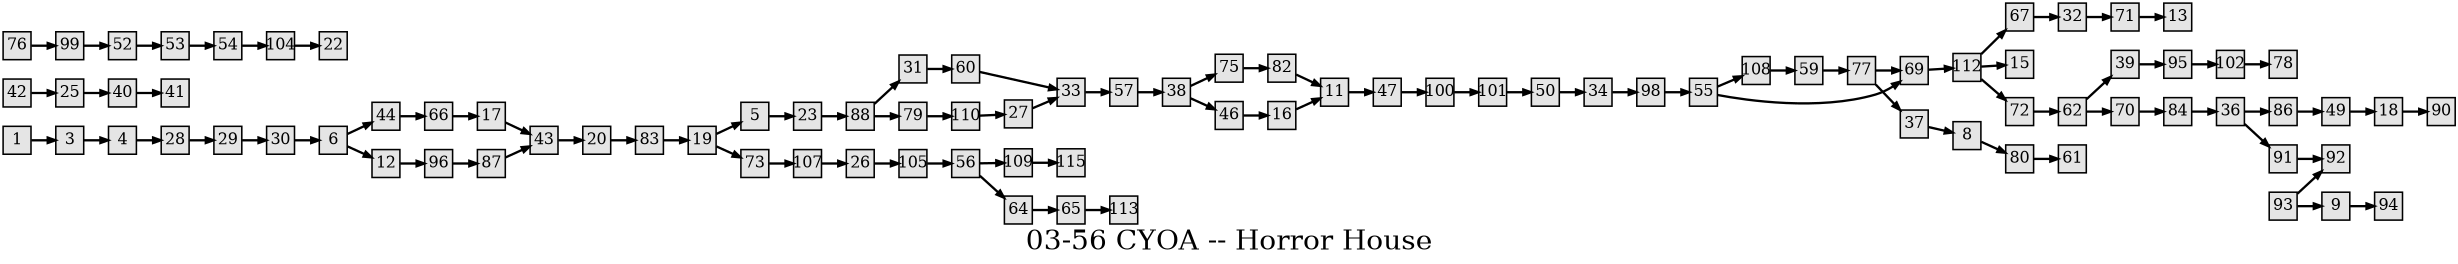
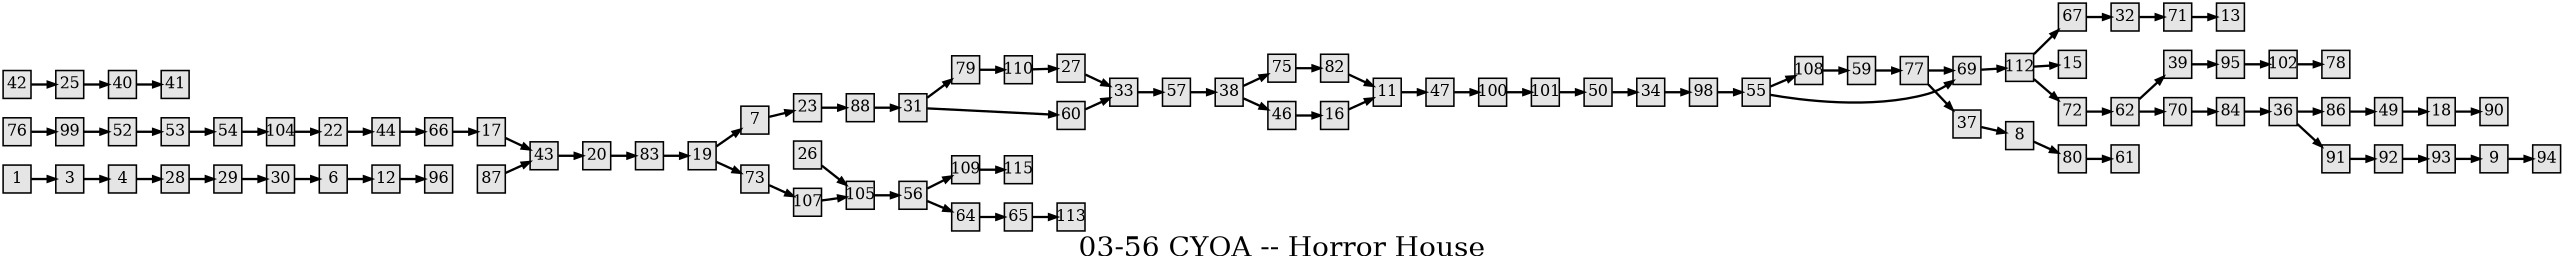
node "5": label "5" -> "7"
edge "88" -> "79": now "31" -> "79"
edge "6" -> "44": now "22" -> "44"
edge "96" -> "87": removed
edge "107" -> "26": now "107" -> "105"
edge "93" -> "92": reversed
